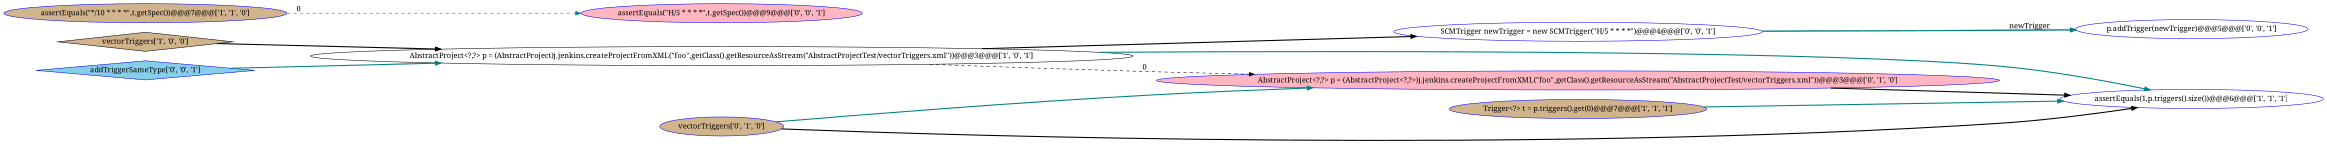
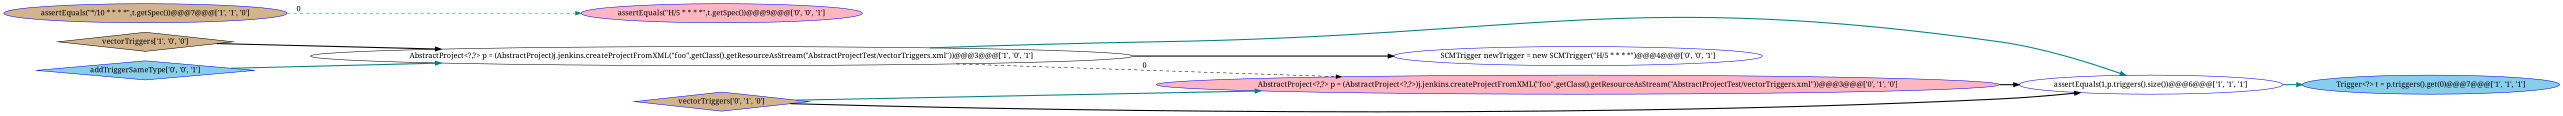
node "p.addTrigger(newTrigger)@@@5@@@['0', '0', '1']": removed
edge "Trigger<?> t = p.triggers().get(0)@@@7@@@['1', '1', '1']" -> "assertEquals(1,p.triggers().size())@@@6@@@['1', '1', '1']": reversed
node "Trigger<?> t = p.triggers().get(0)@@@7@@@['1', '1', '1']": fillcolor tan -> skyblue
node "vectorTriggers['0', '1', '0']": shape ellipse -> diamond
